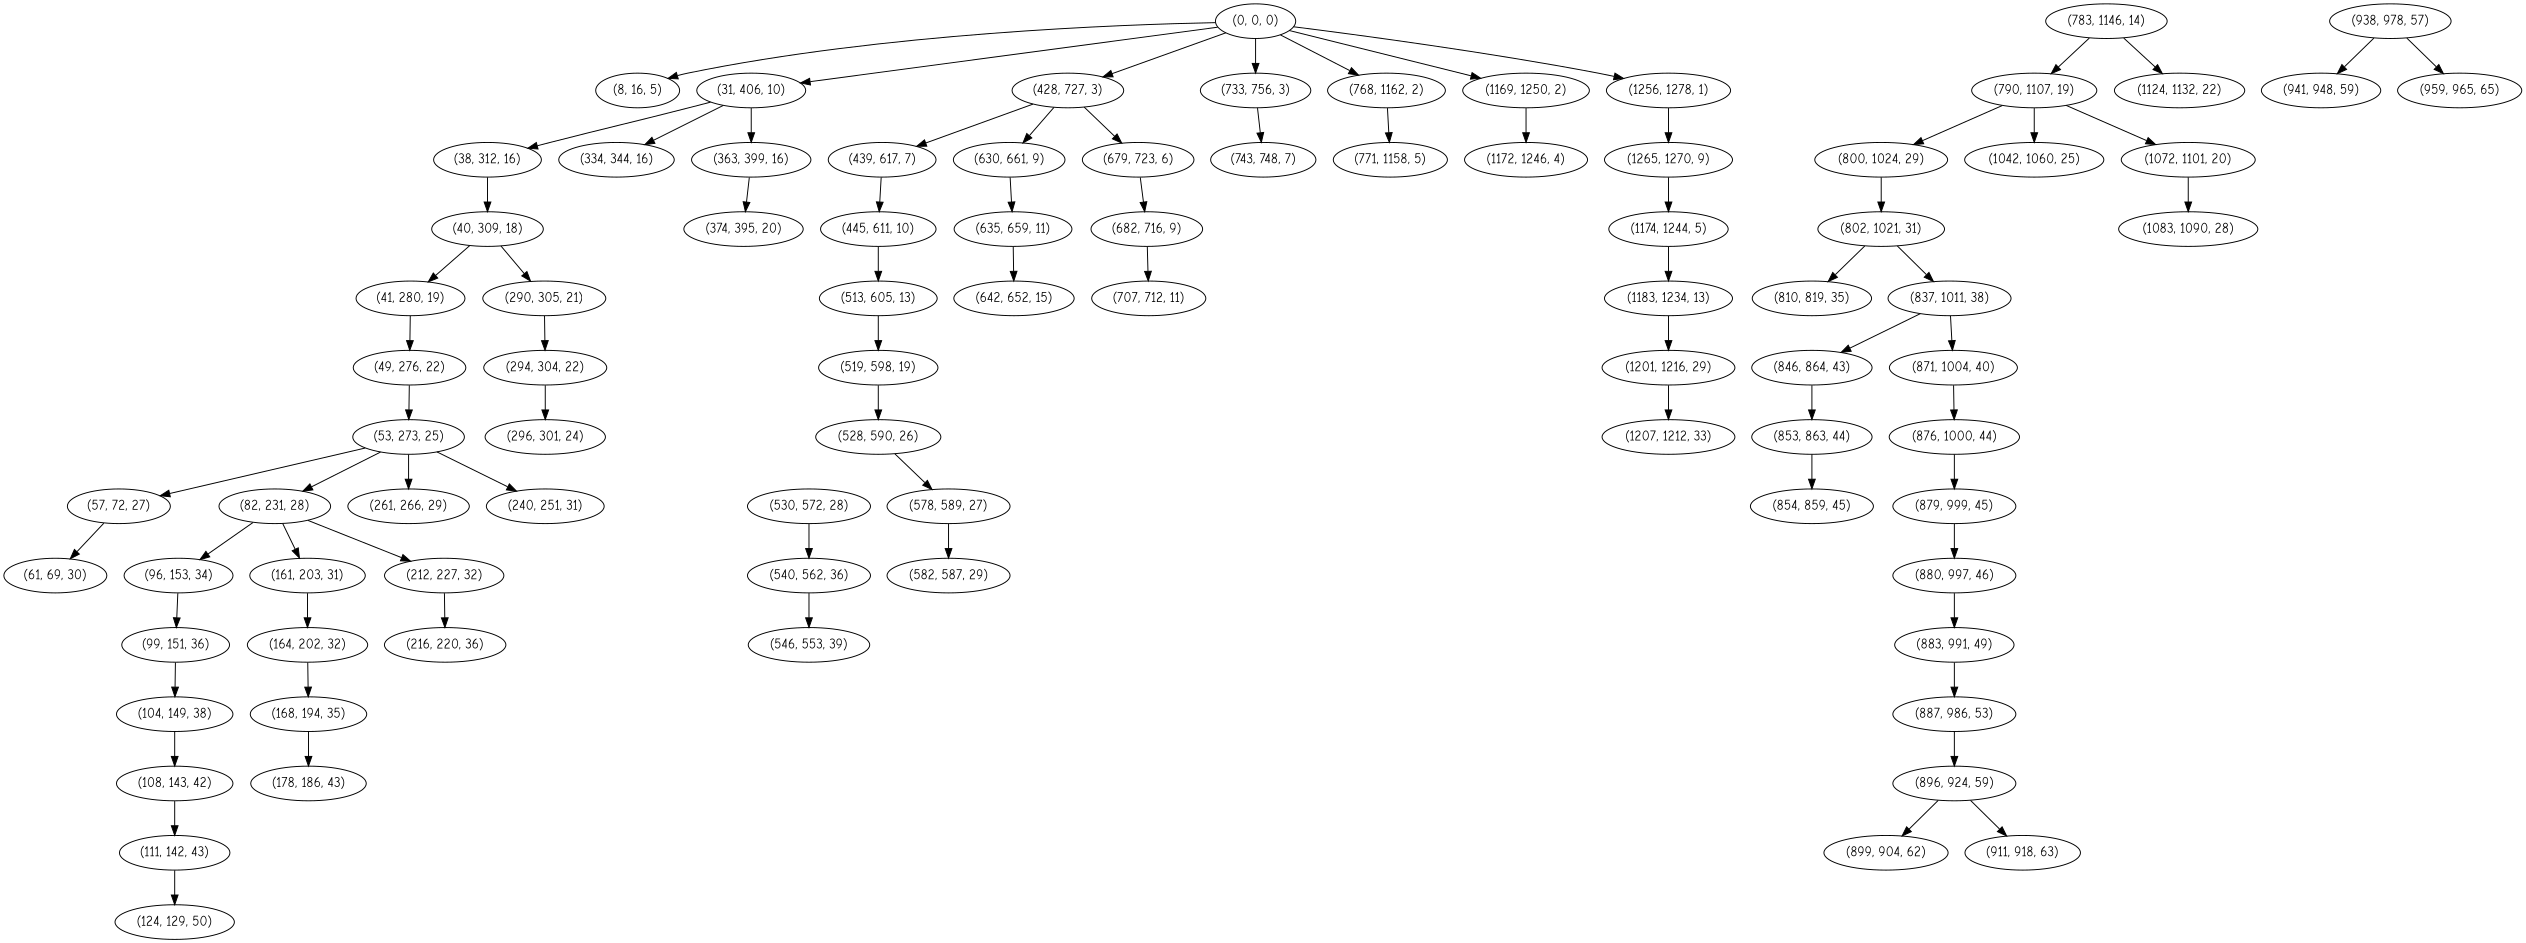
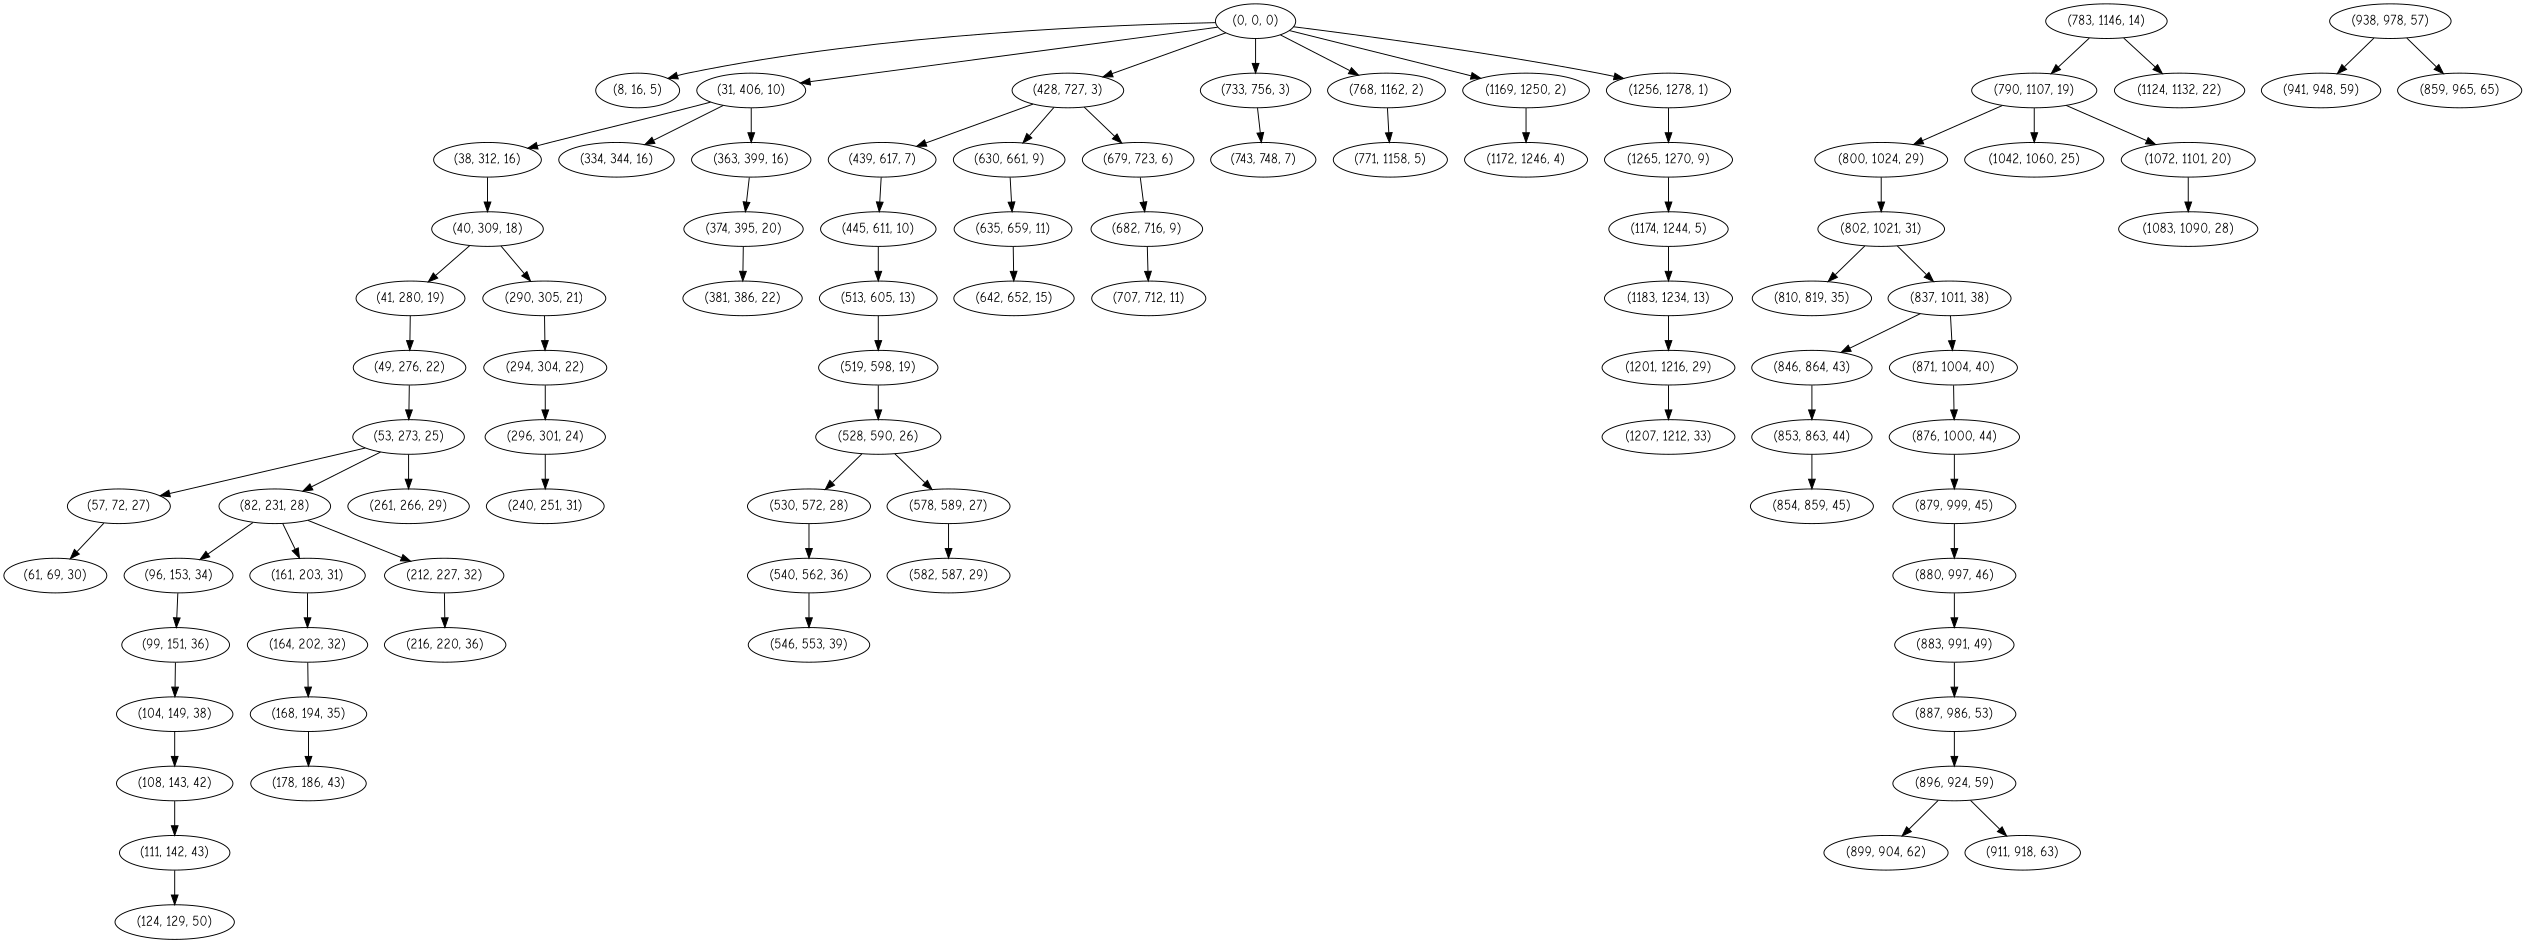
node "(959, 965, 65)": label "(959, 965, 65)" -> "(859, 965, 65)"
node "(381, 386, 22)": added
edge "(528, 590, 26)" -> "(530, 572, 28)": added
edge "(53, 273, 25)" -> "(240, 251, 31)": now "(296, 301, 24)" -> "(240, 251, 31)"
